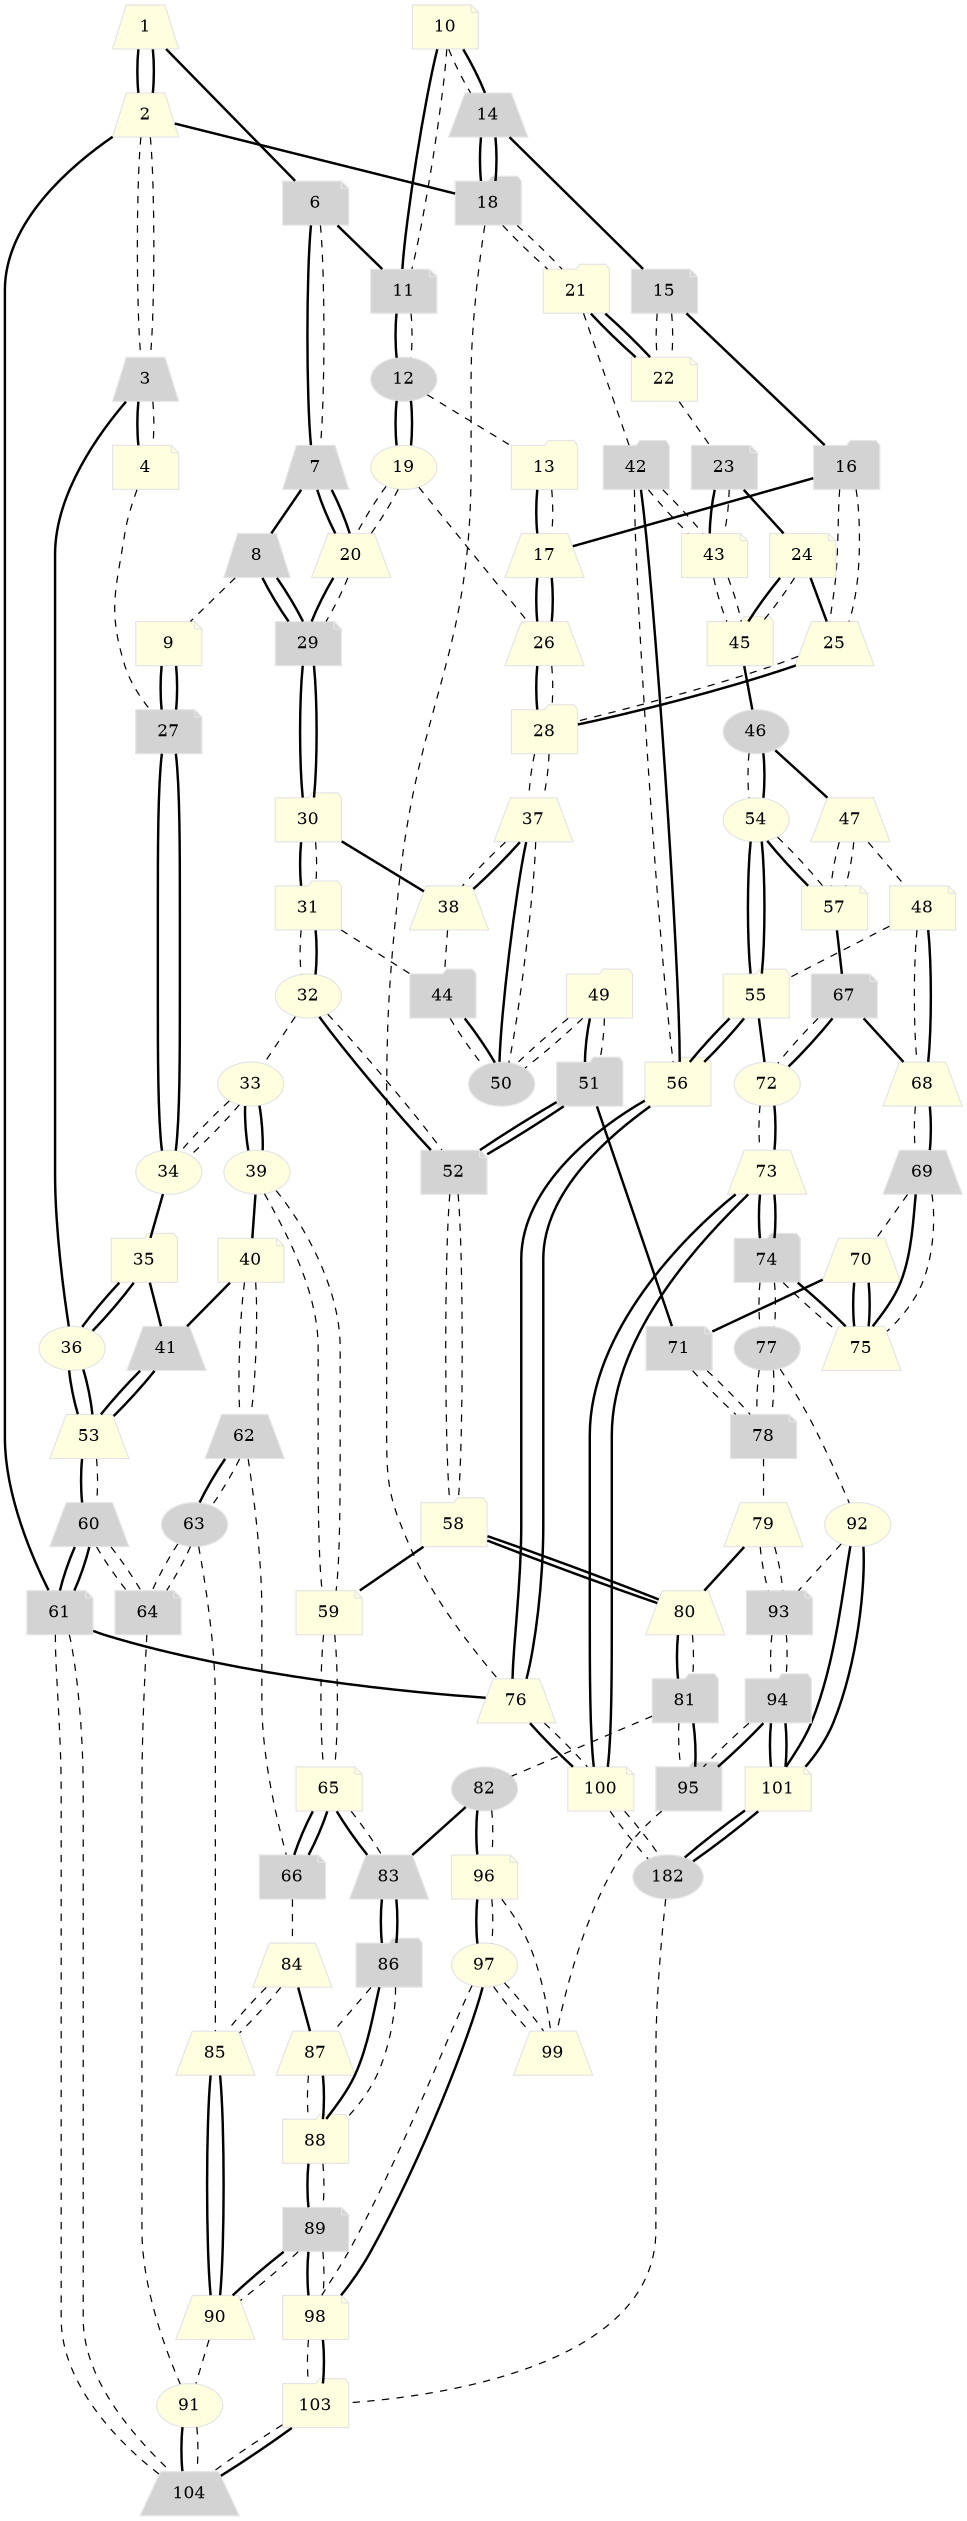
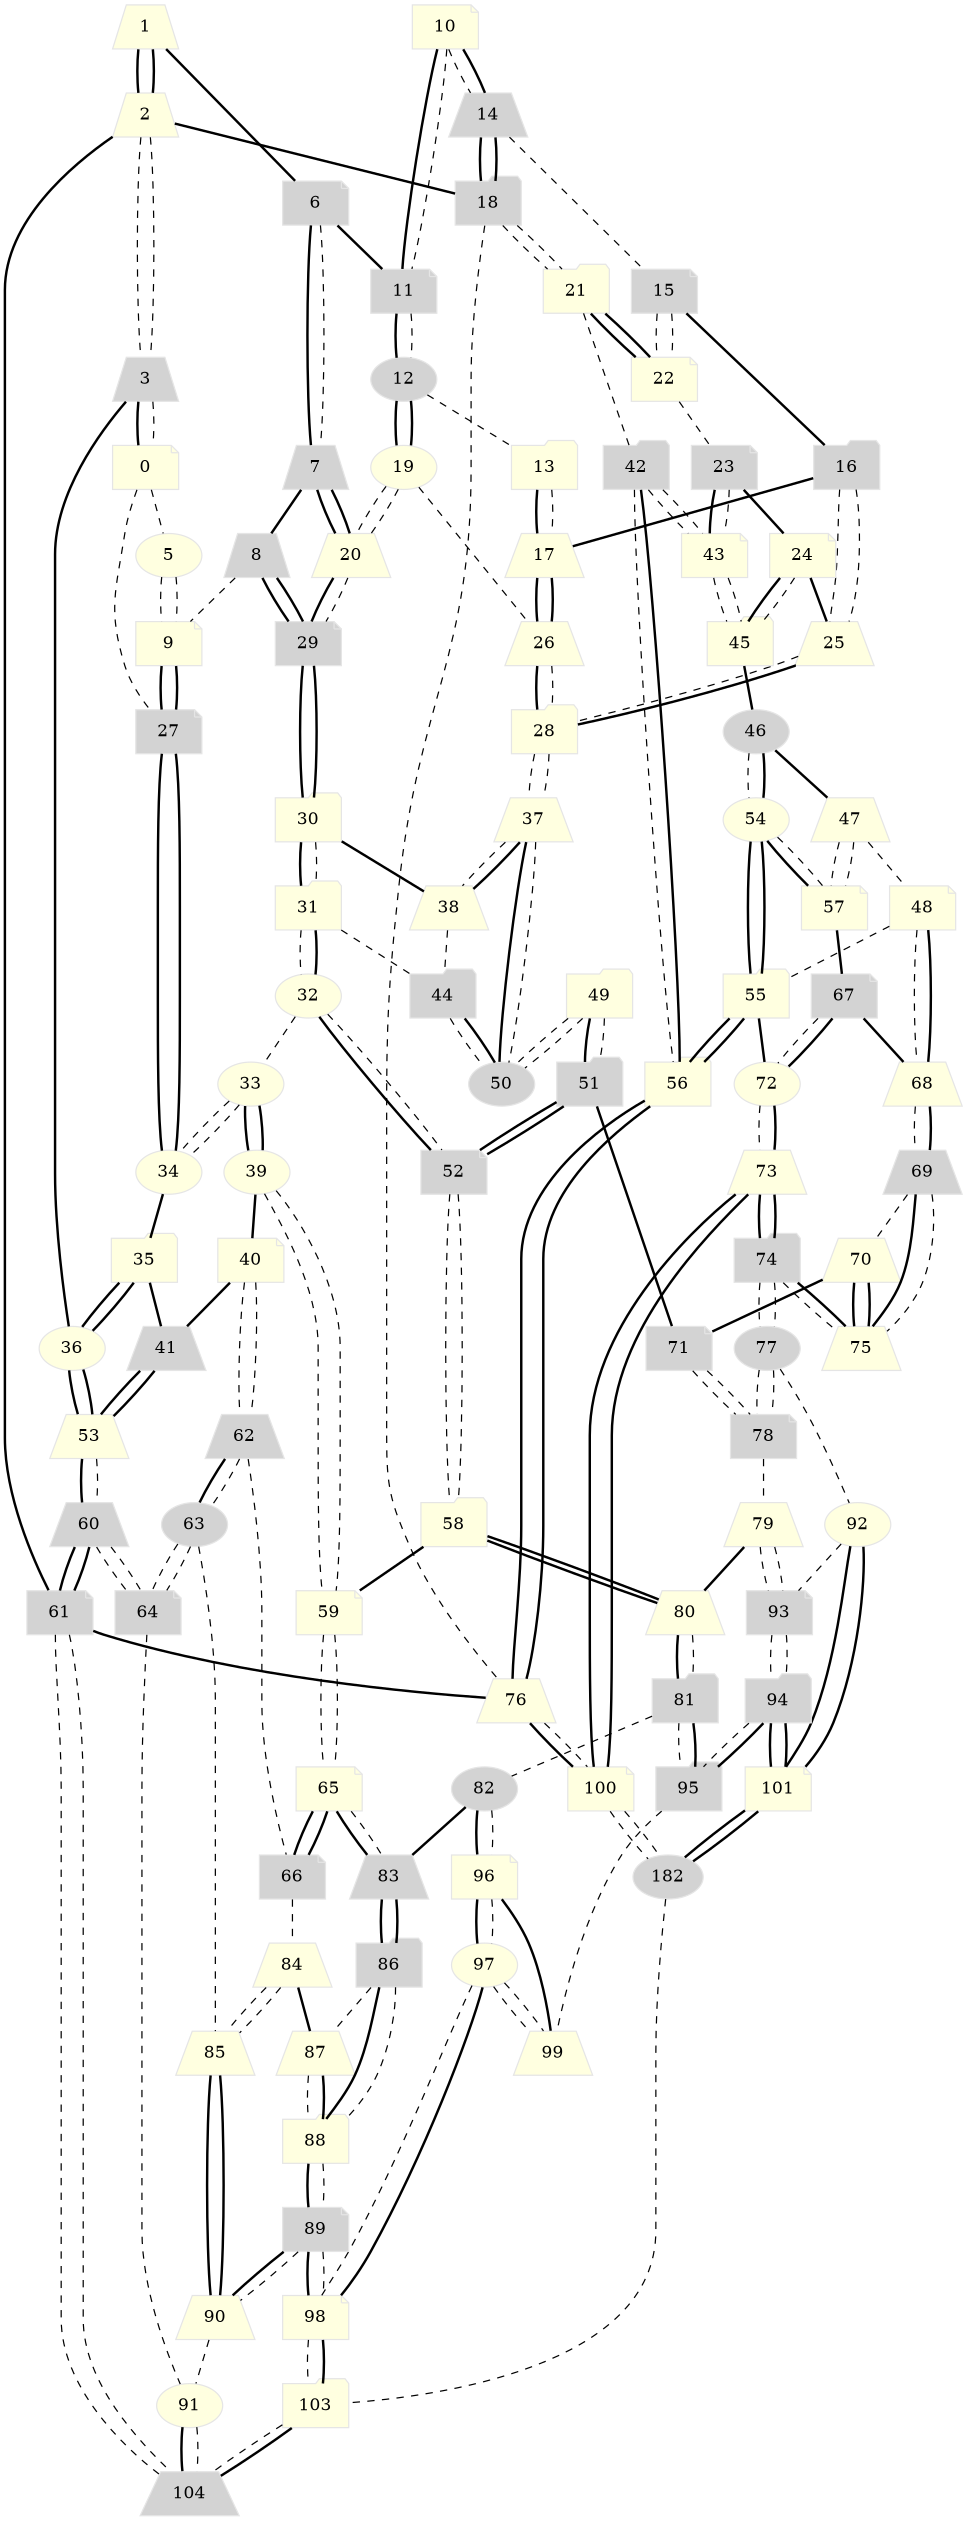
edge "14" -- "15": style bold -> dashed
node "4": label "4" -> "0"
node "5": added
edge "96" -- "99": style dashed -> bold
